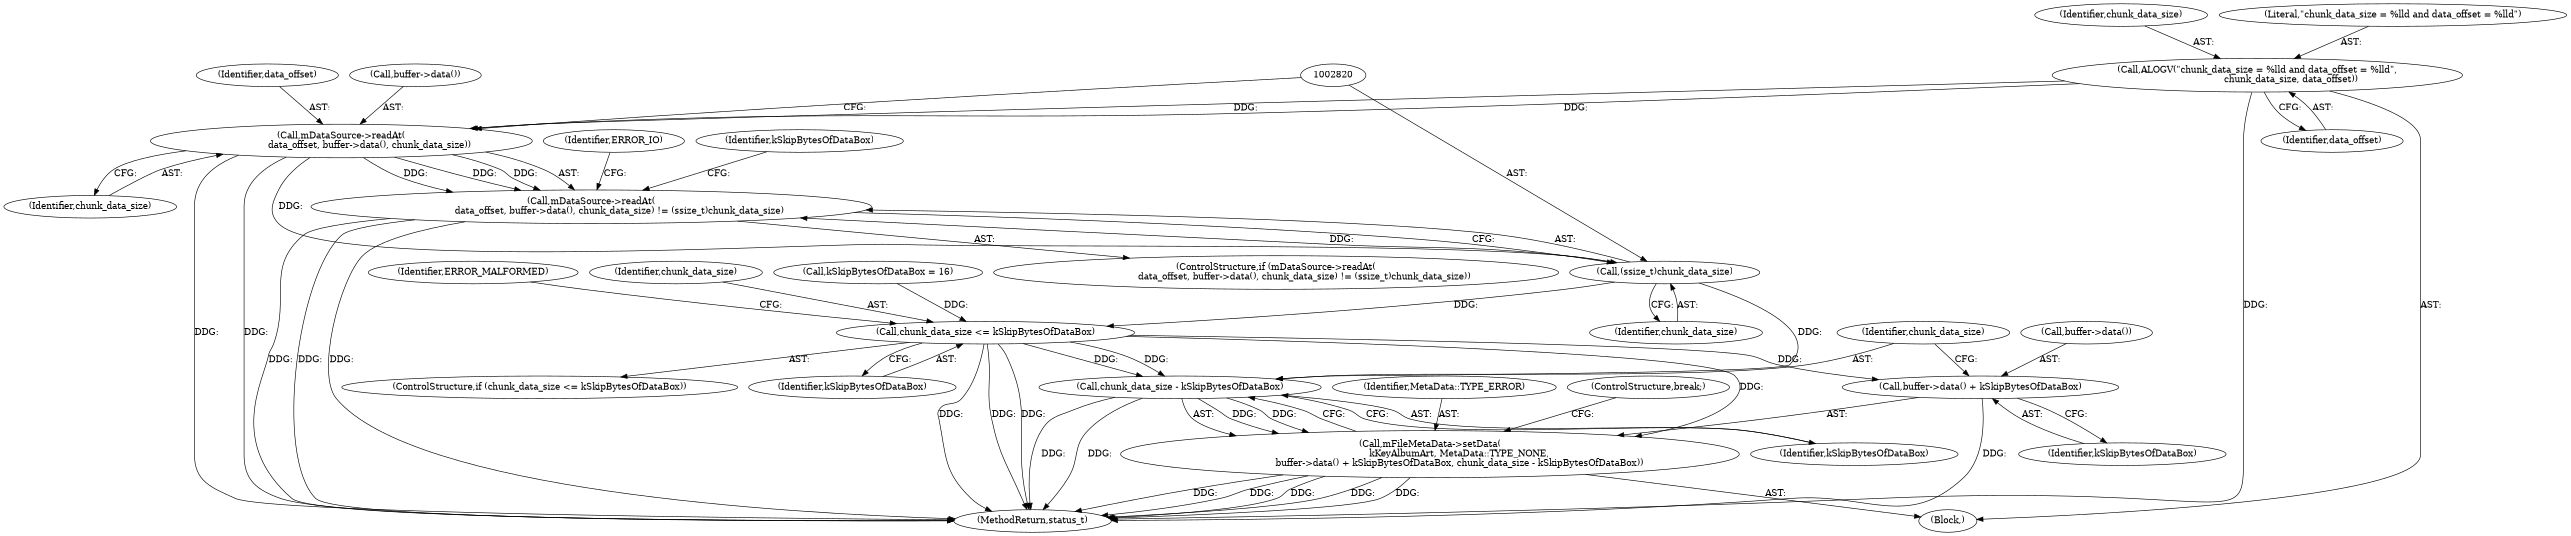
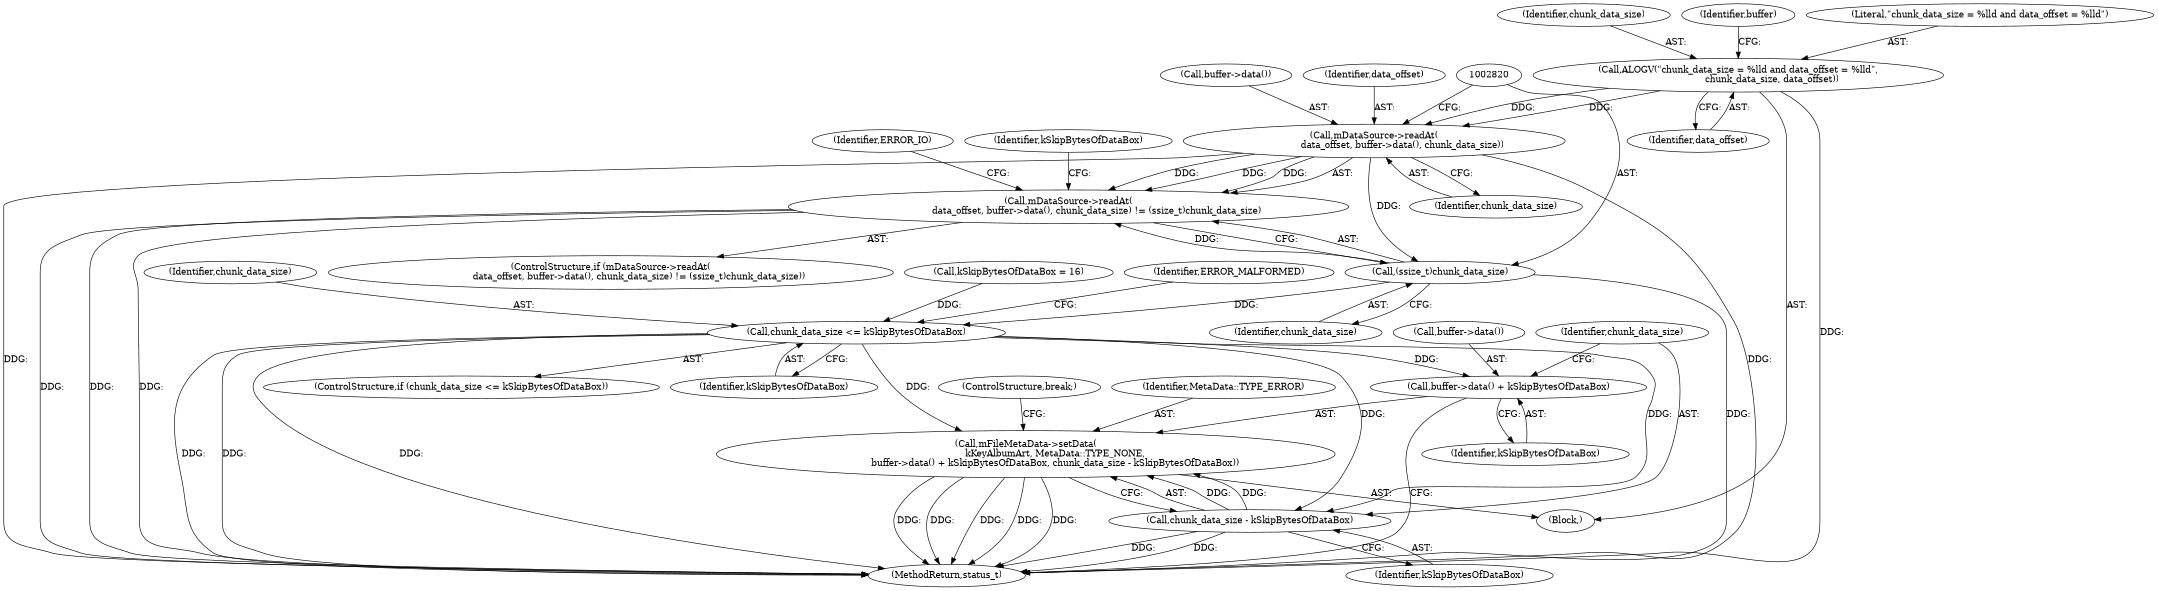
node "(Identifier,buffer)": added
edge "(Call,(ssize_t)chunk_data_size)" -> "(Call,chunk_data_size - kSkipBytesOfDataBox)": now "(Call,(ssize_t)chunk_data_size)" -> "(MethodReturn,status_t)"
edge "(Call,buffer->data() + kSkipBytesOfDataBox)" -> "(MethodReturn,status_t)": label "DDG: " -> "CFG: "
